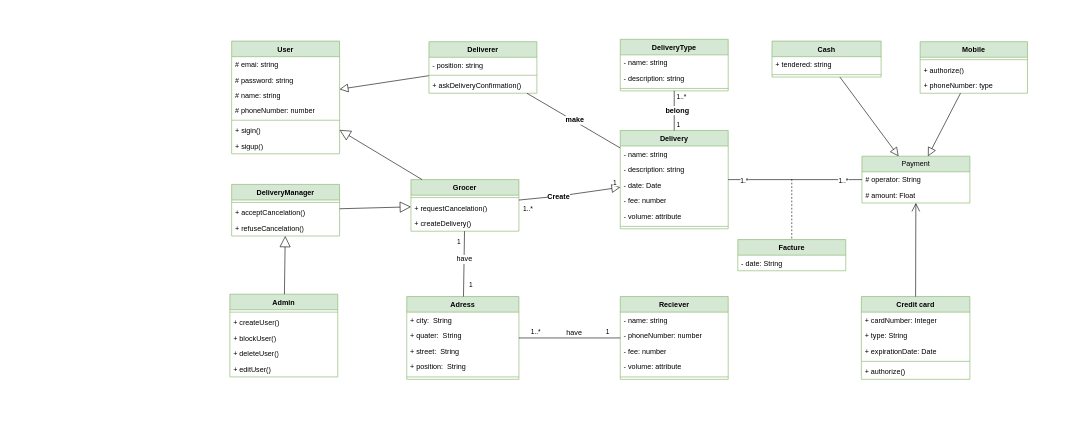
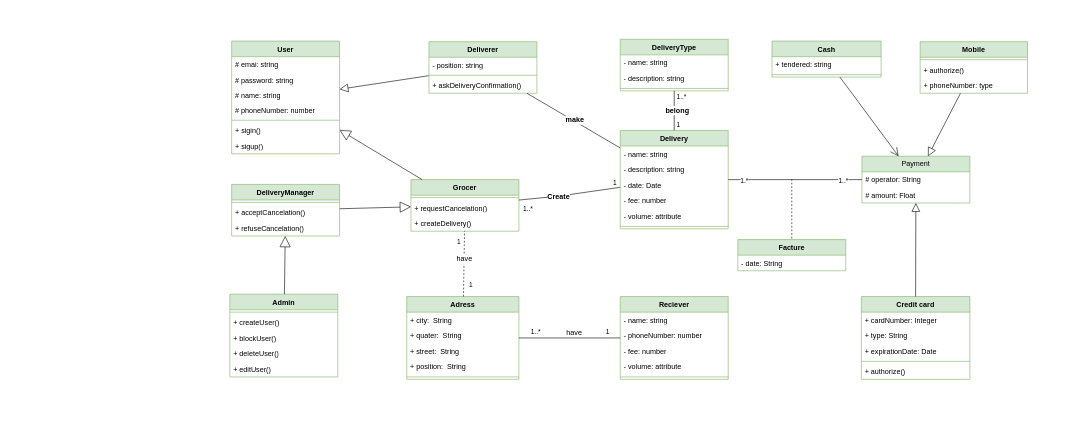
edge "Cash" -> "Payment": arrowhead block -> open
edge "Create" -> "Delivery": arrowhead block -> none
edge "Credit card" -> "Payment": arrowhead open -> block
edge "Grocer" -- "Adress": style solid -> dashed
